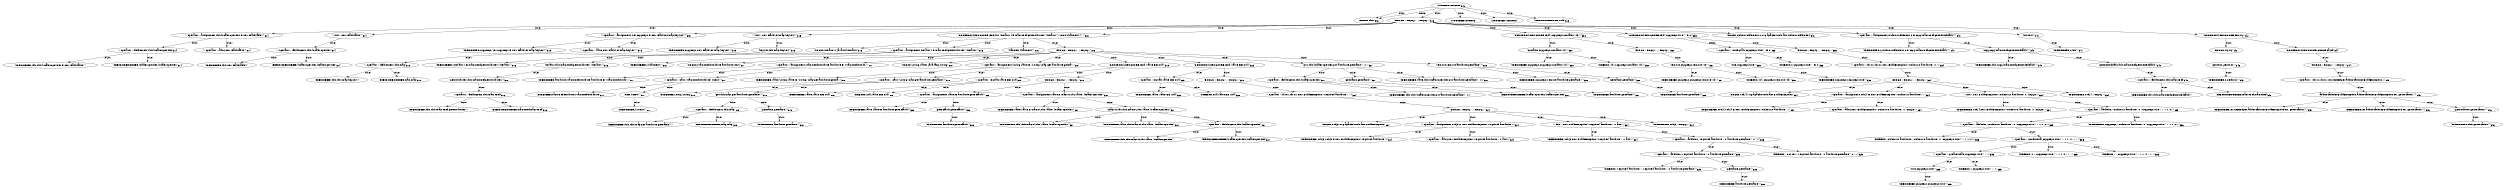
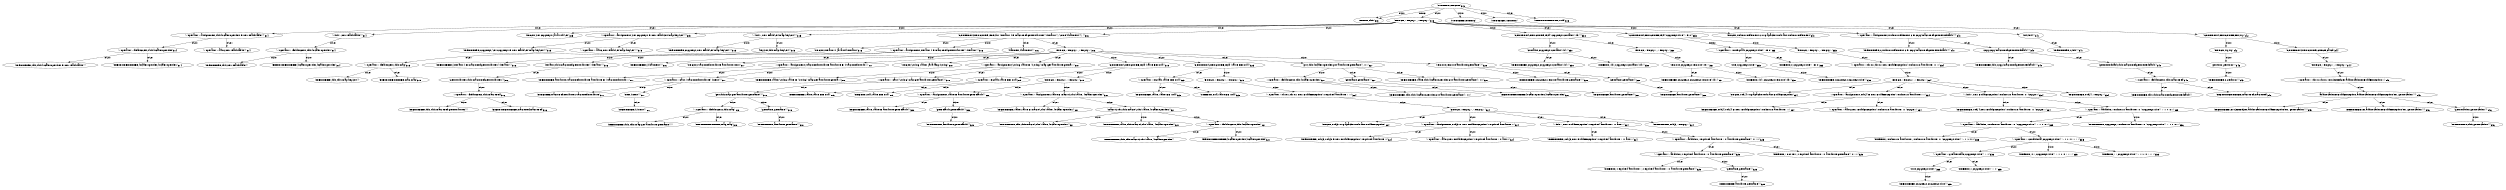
node "(LOCAL,Set copyKeys: java.util.Set)": added
edge "(BLOCK,try,try)" -> "(perform,perform())": added, label "AST:"
edge "(<operator>.cast,(MacroDef.Attribute) i.next())" -> "(TYPE_REF,MacroDef.Attribute,MacroDef.Attribute)": label "AST: " -> "DDG: "
node "(TYPE_REF,String,String)": removed
